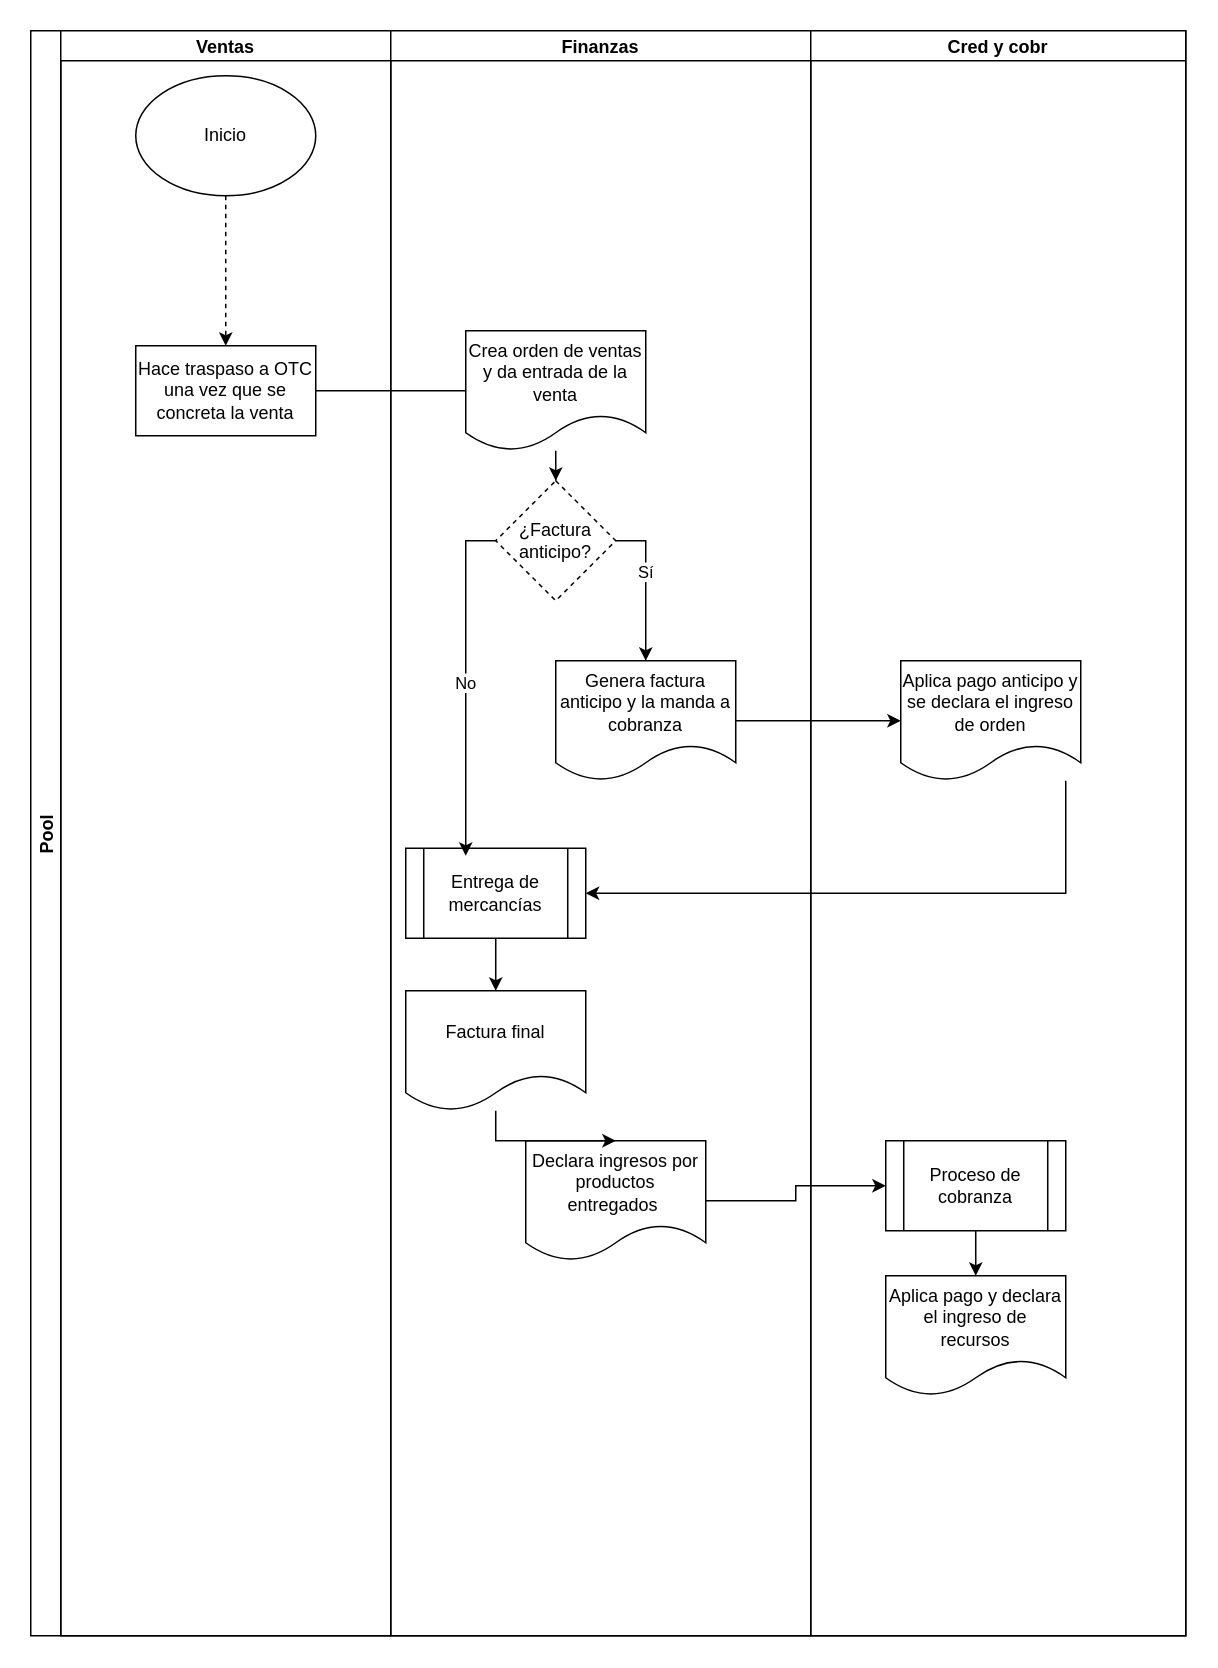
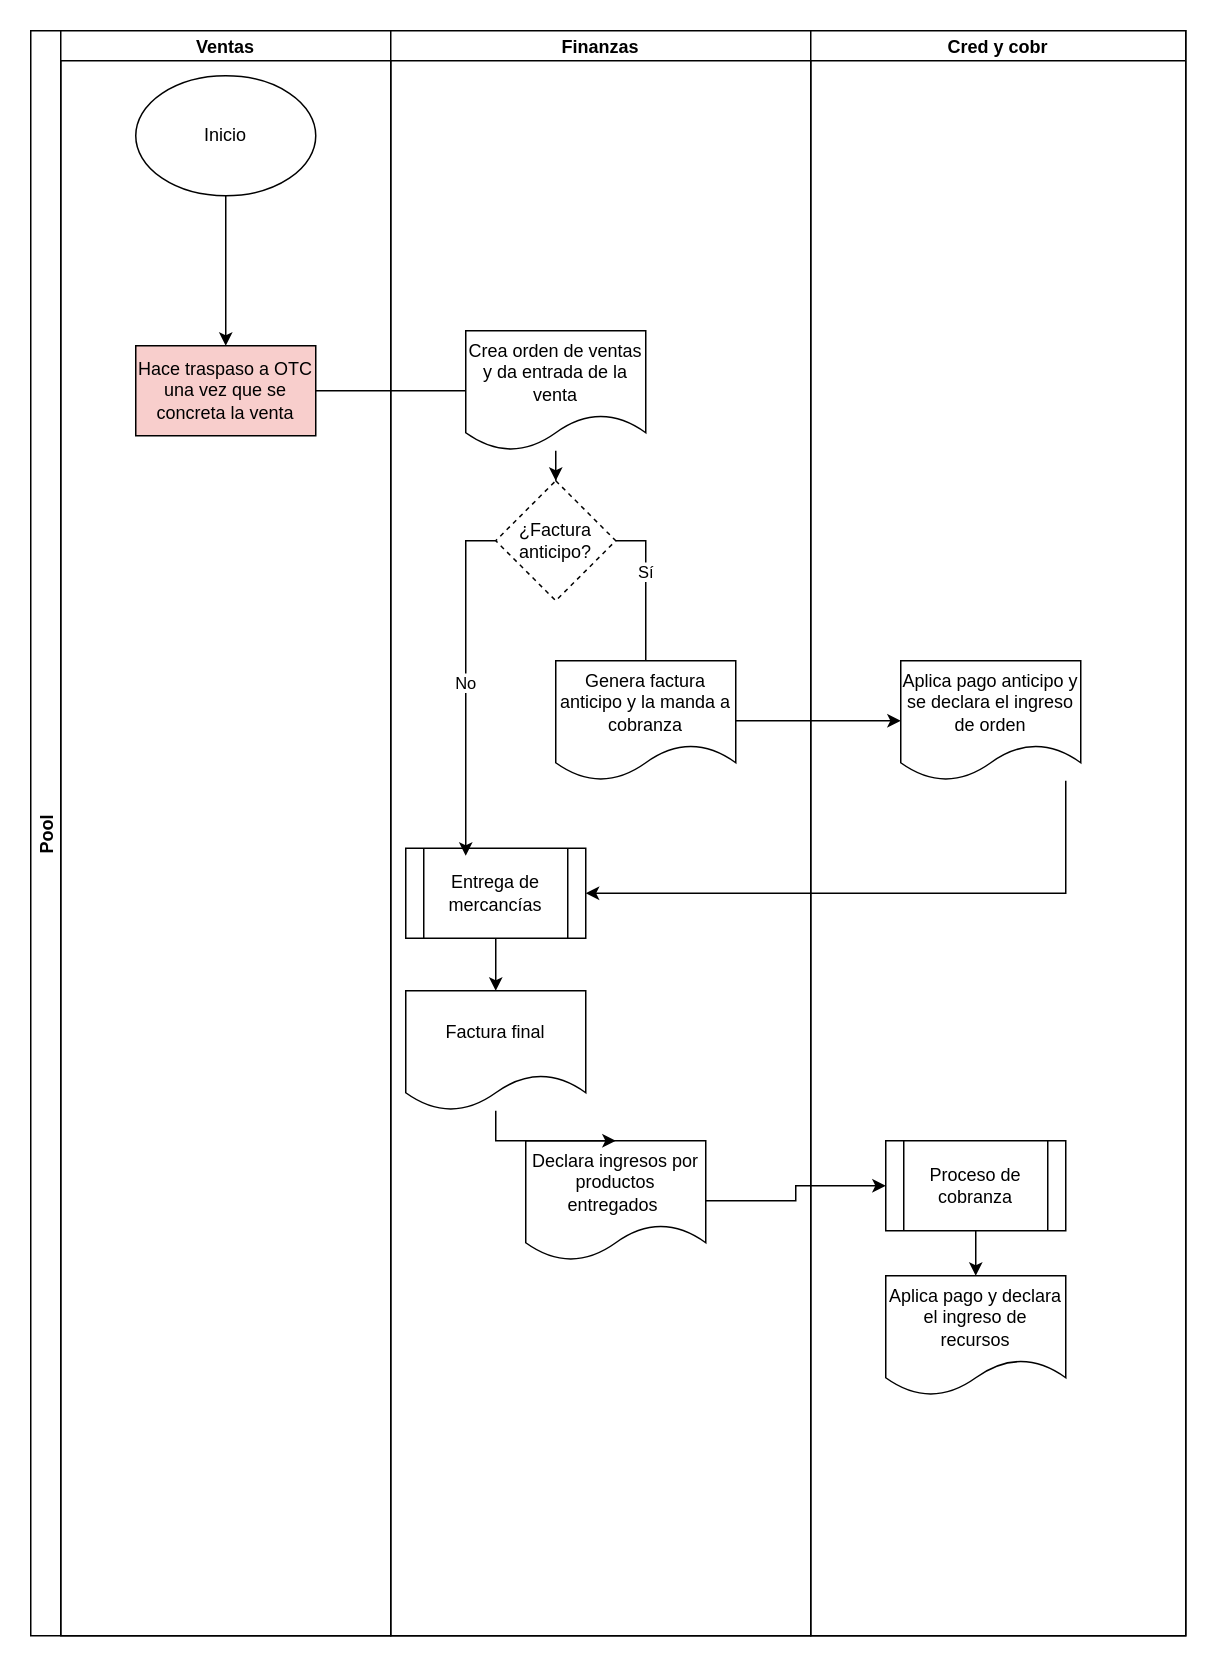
edge "Inicio" -> "Hace traspaso a OTC una vez que se concreta la venta": style dashed -> solid
node "Hace traspaso a OTC una vez que se concreta la venta": fillcolor #ffffff -> #f8cecc
edge "¿Factura anticipo?" -> "Genera factura anticipo y la manda a cobranza": arrowhead classic -> none
